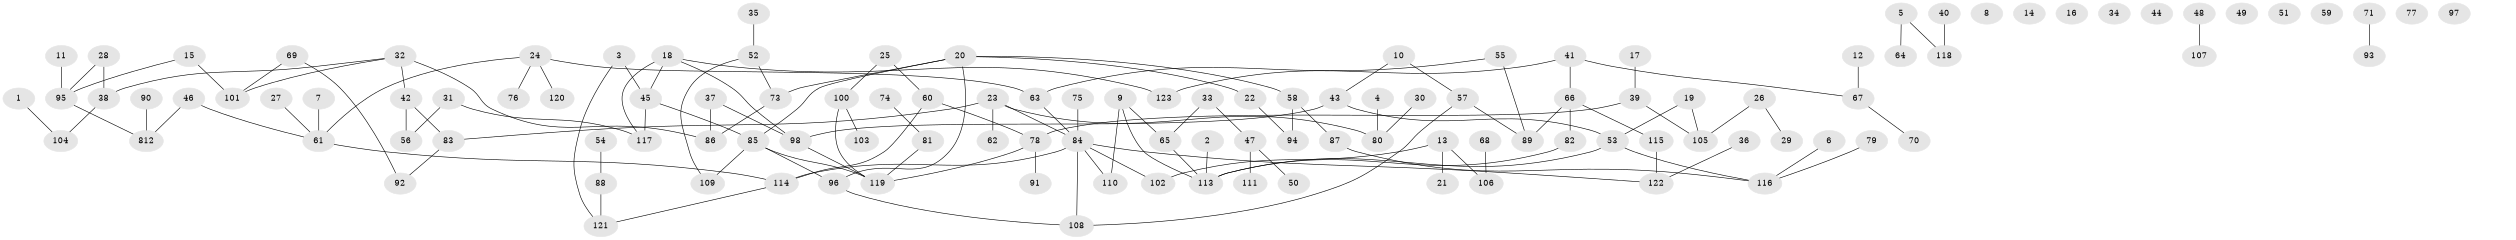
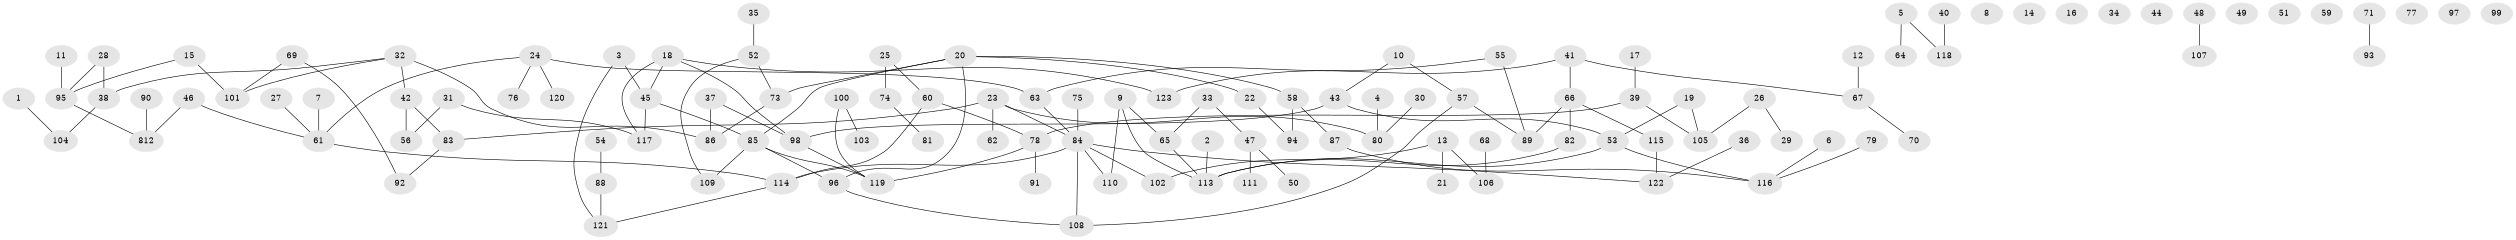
node "99": added
edge "25" -- "100": now "25" -- "74"
edge "81" -- "119": removed
